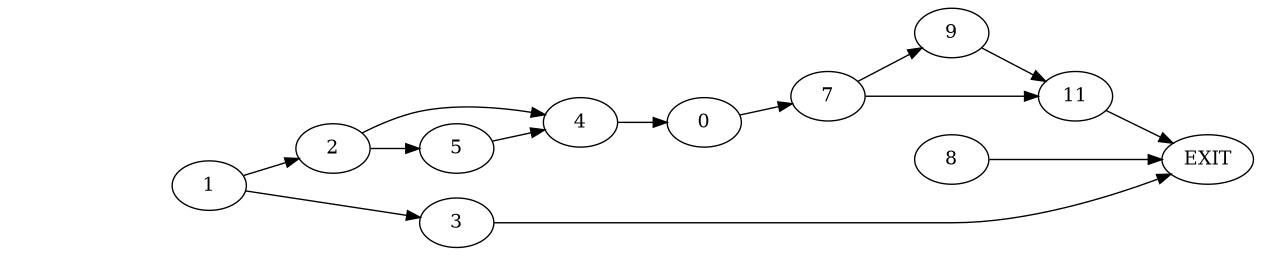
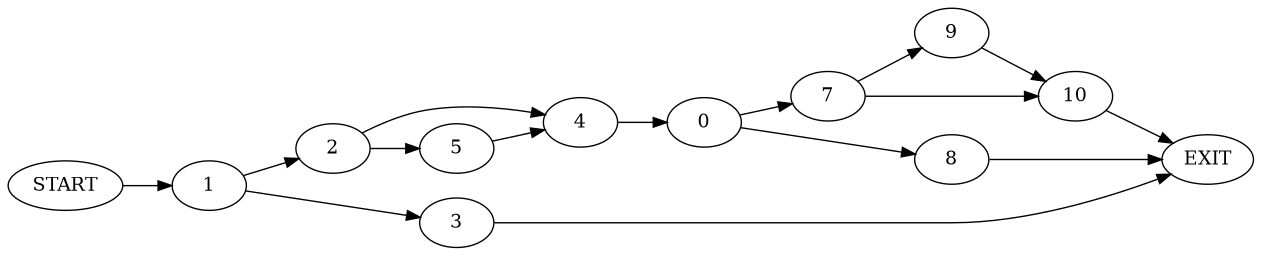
node "11": label "11" -> "10"
edge "0" -> "8": added
node "START": added
